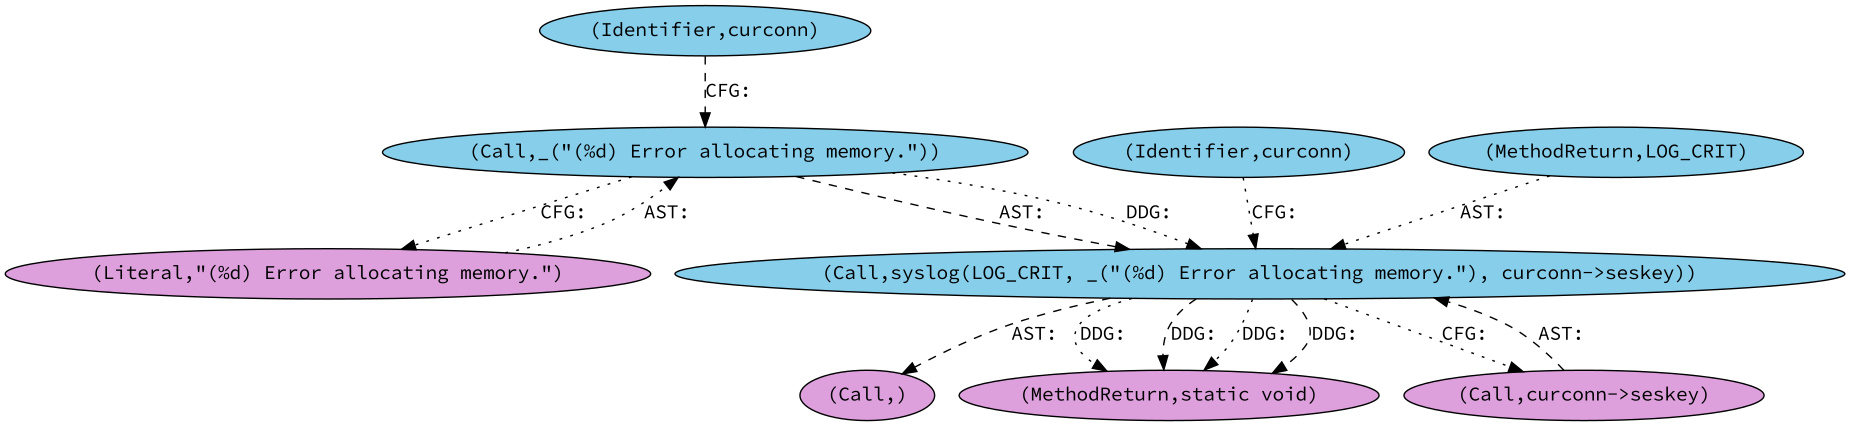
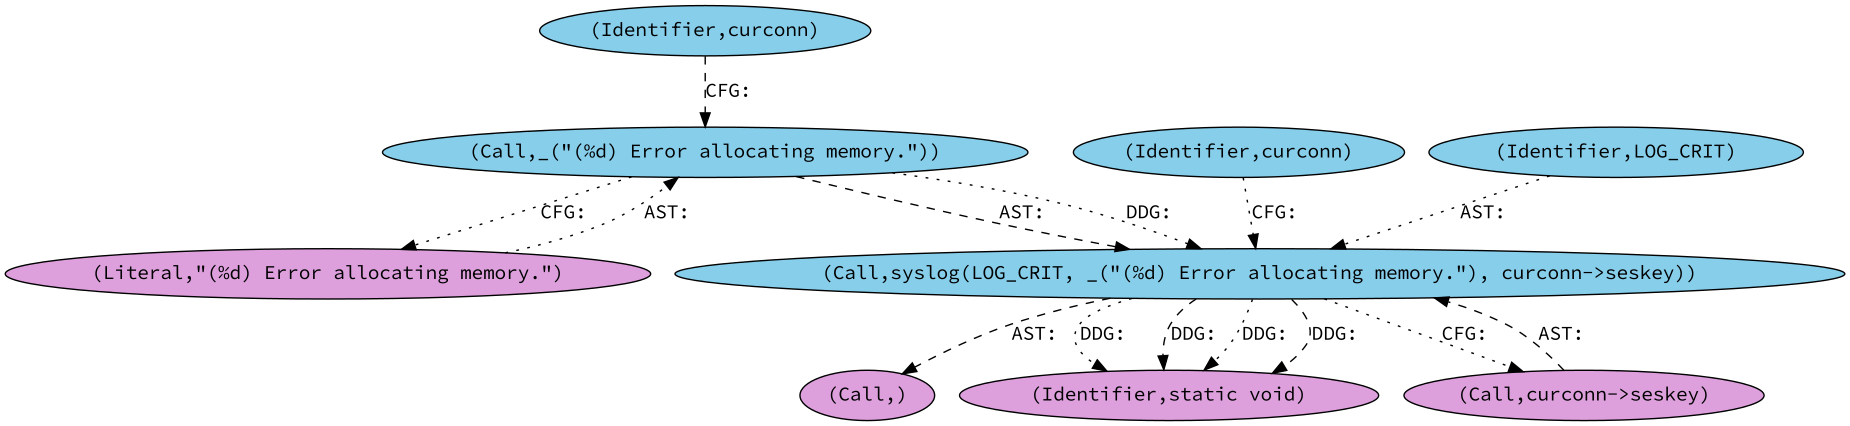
node "(MethodReturn,LOG_CRIT)": label "(MethodReturn,LOG_CRIT)" -> "(Identifier,LOG_CRIT)"
node "(MethodReturn,static void)": label "(MethodReturn,static void)" -> "(Identifier,static void)"
